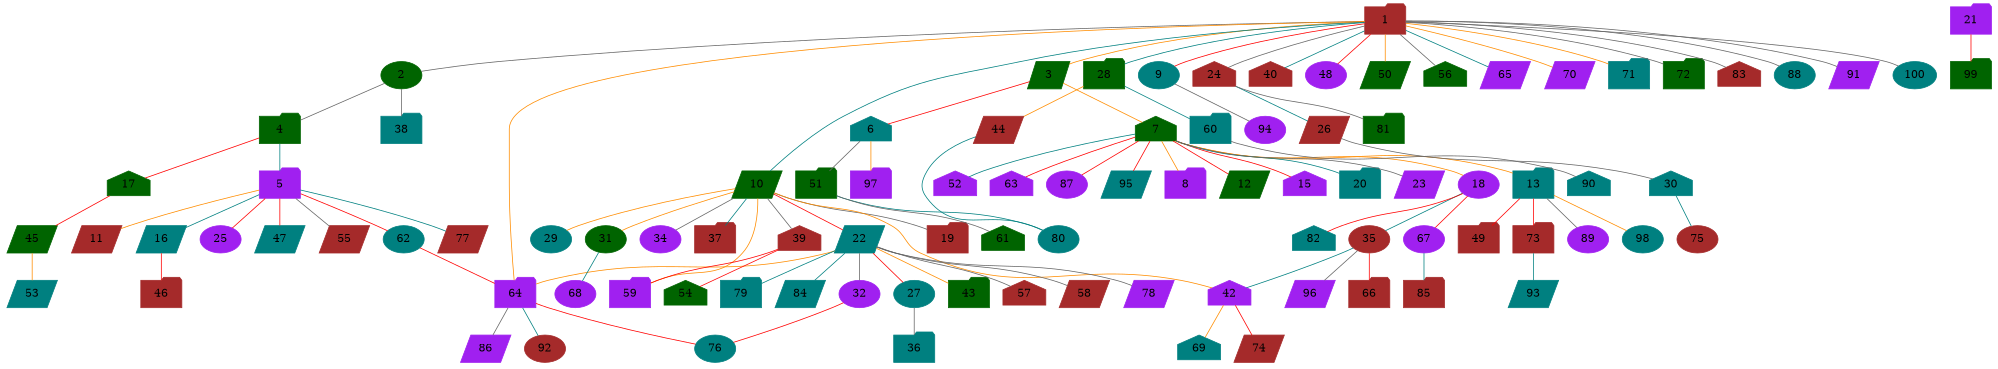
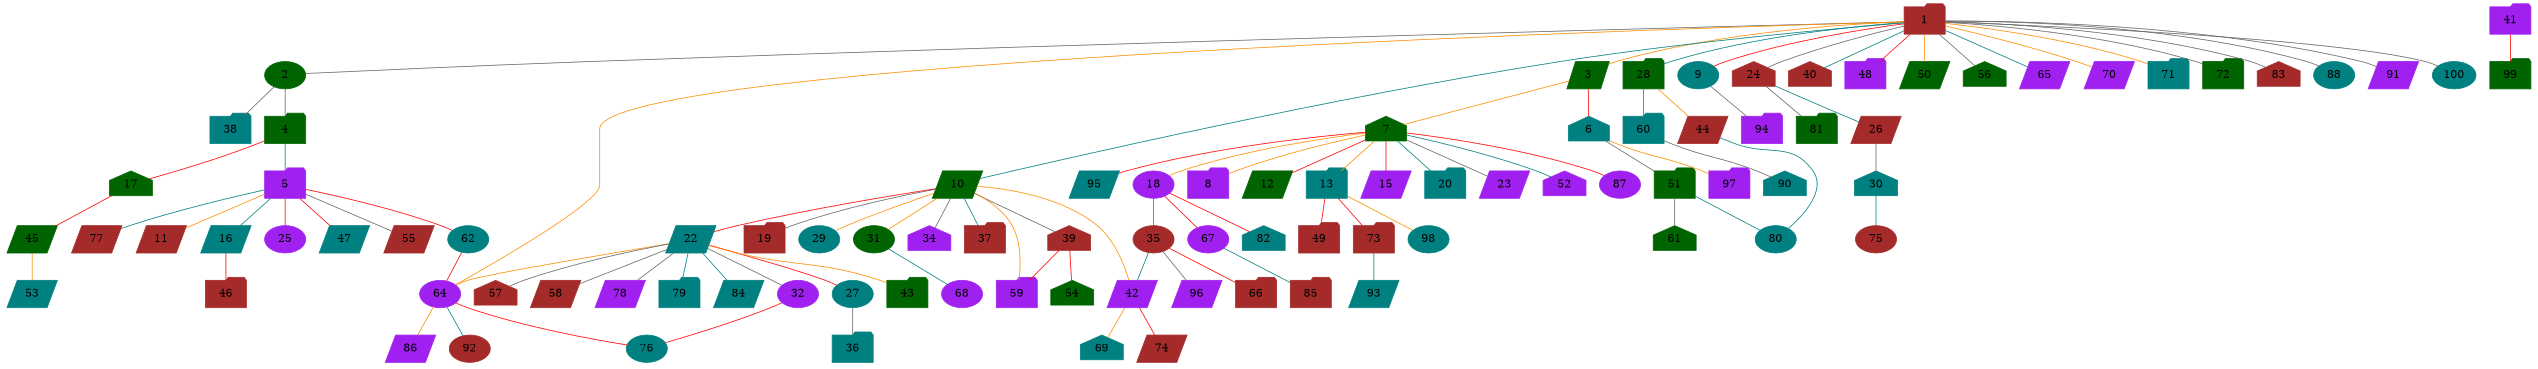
node "21": label "21" -> "41"
node "48": shape ellipse -> folder
node "94": shape ellipse -> folder
node "63": removed
node "15": shape house -> parallelogram
node "34": shape ellipse -> house
node "89": removed
node "64": shape folder -> ellipse
node "42": shape house -> parallelogram
edge "64" -- "86": color gray40 -> darkorange
